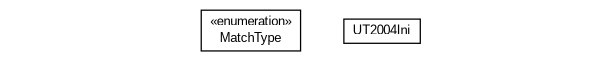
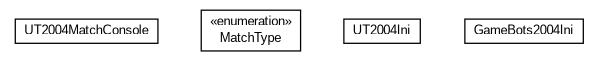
node "UT2004MatchConsole": added
node "GameBots2004Ini": added
